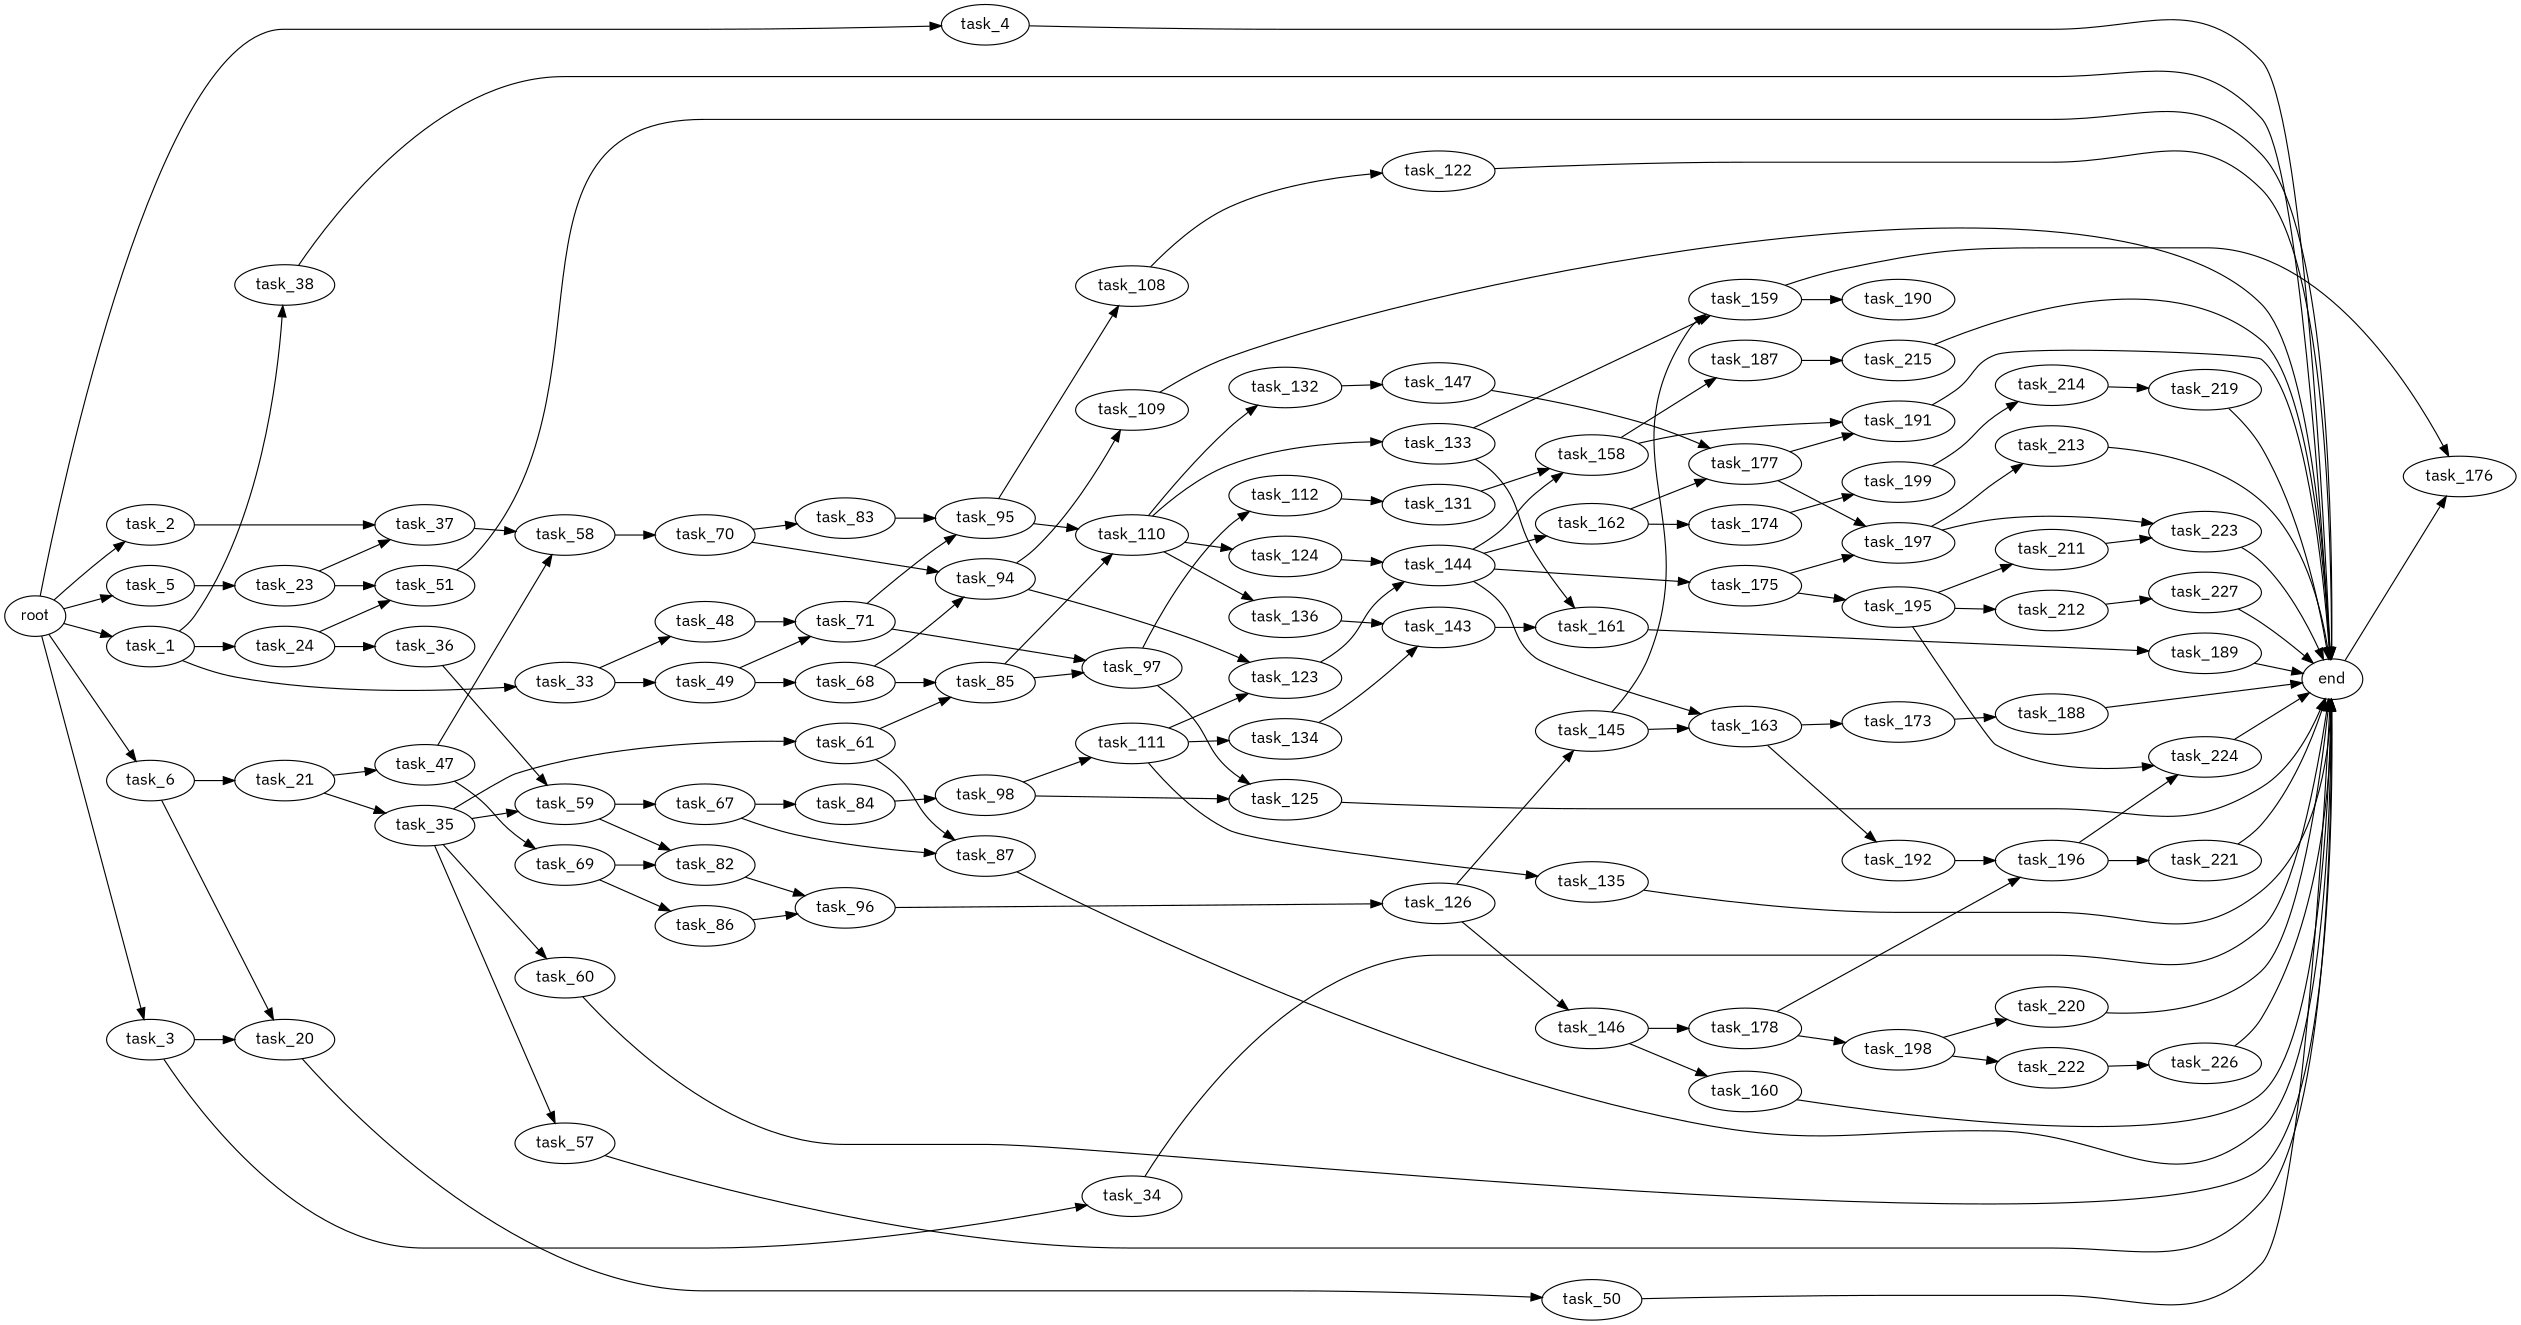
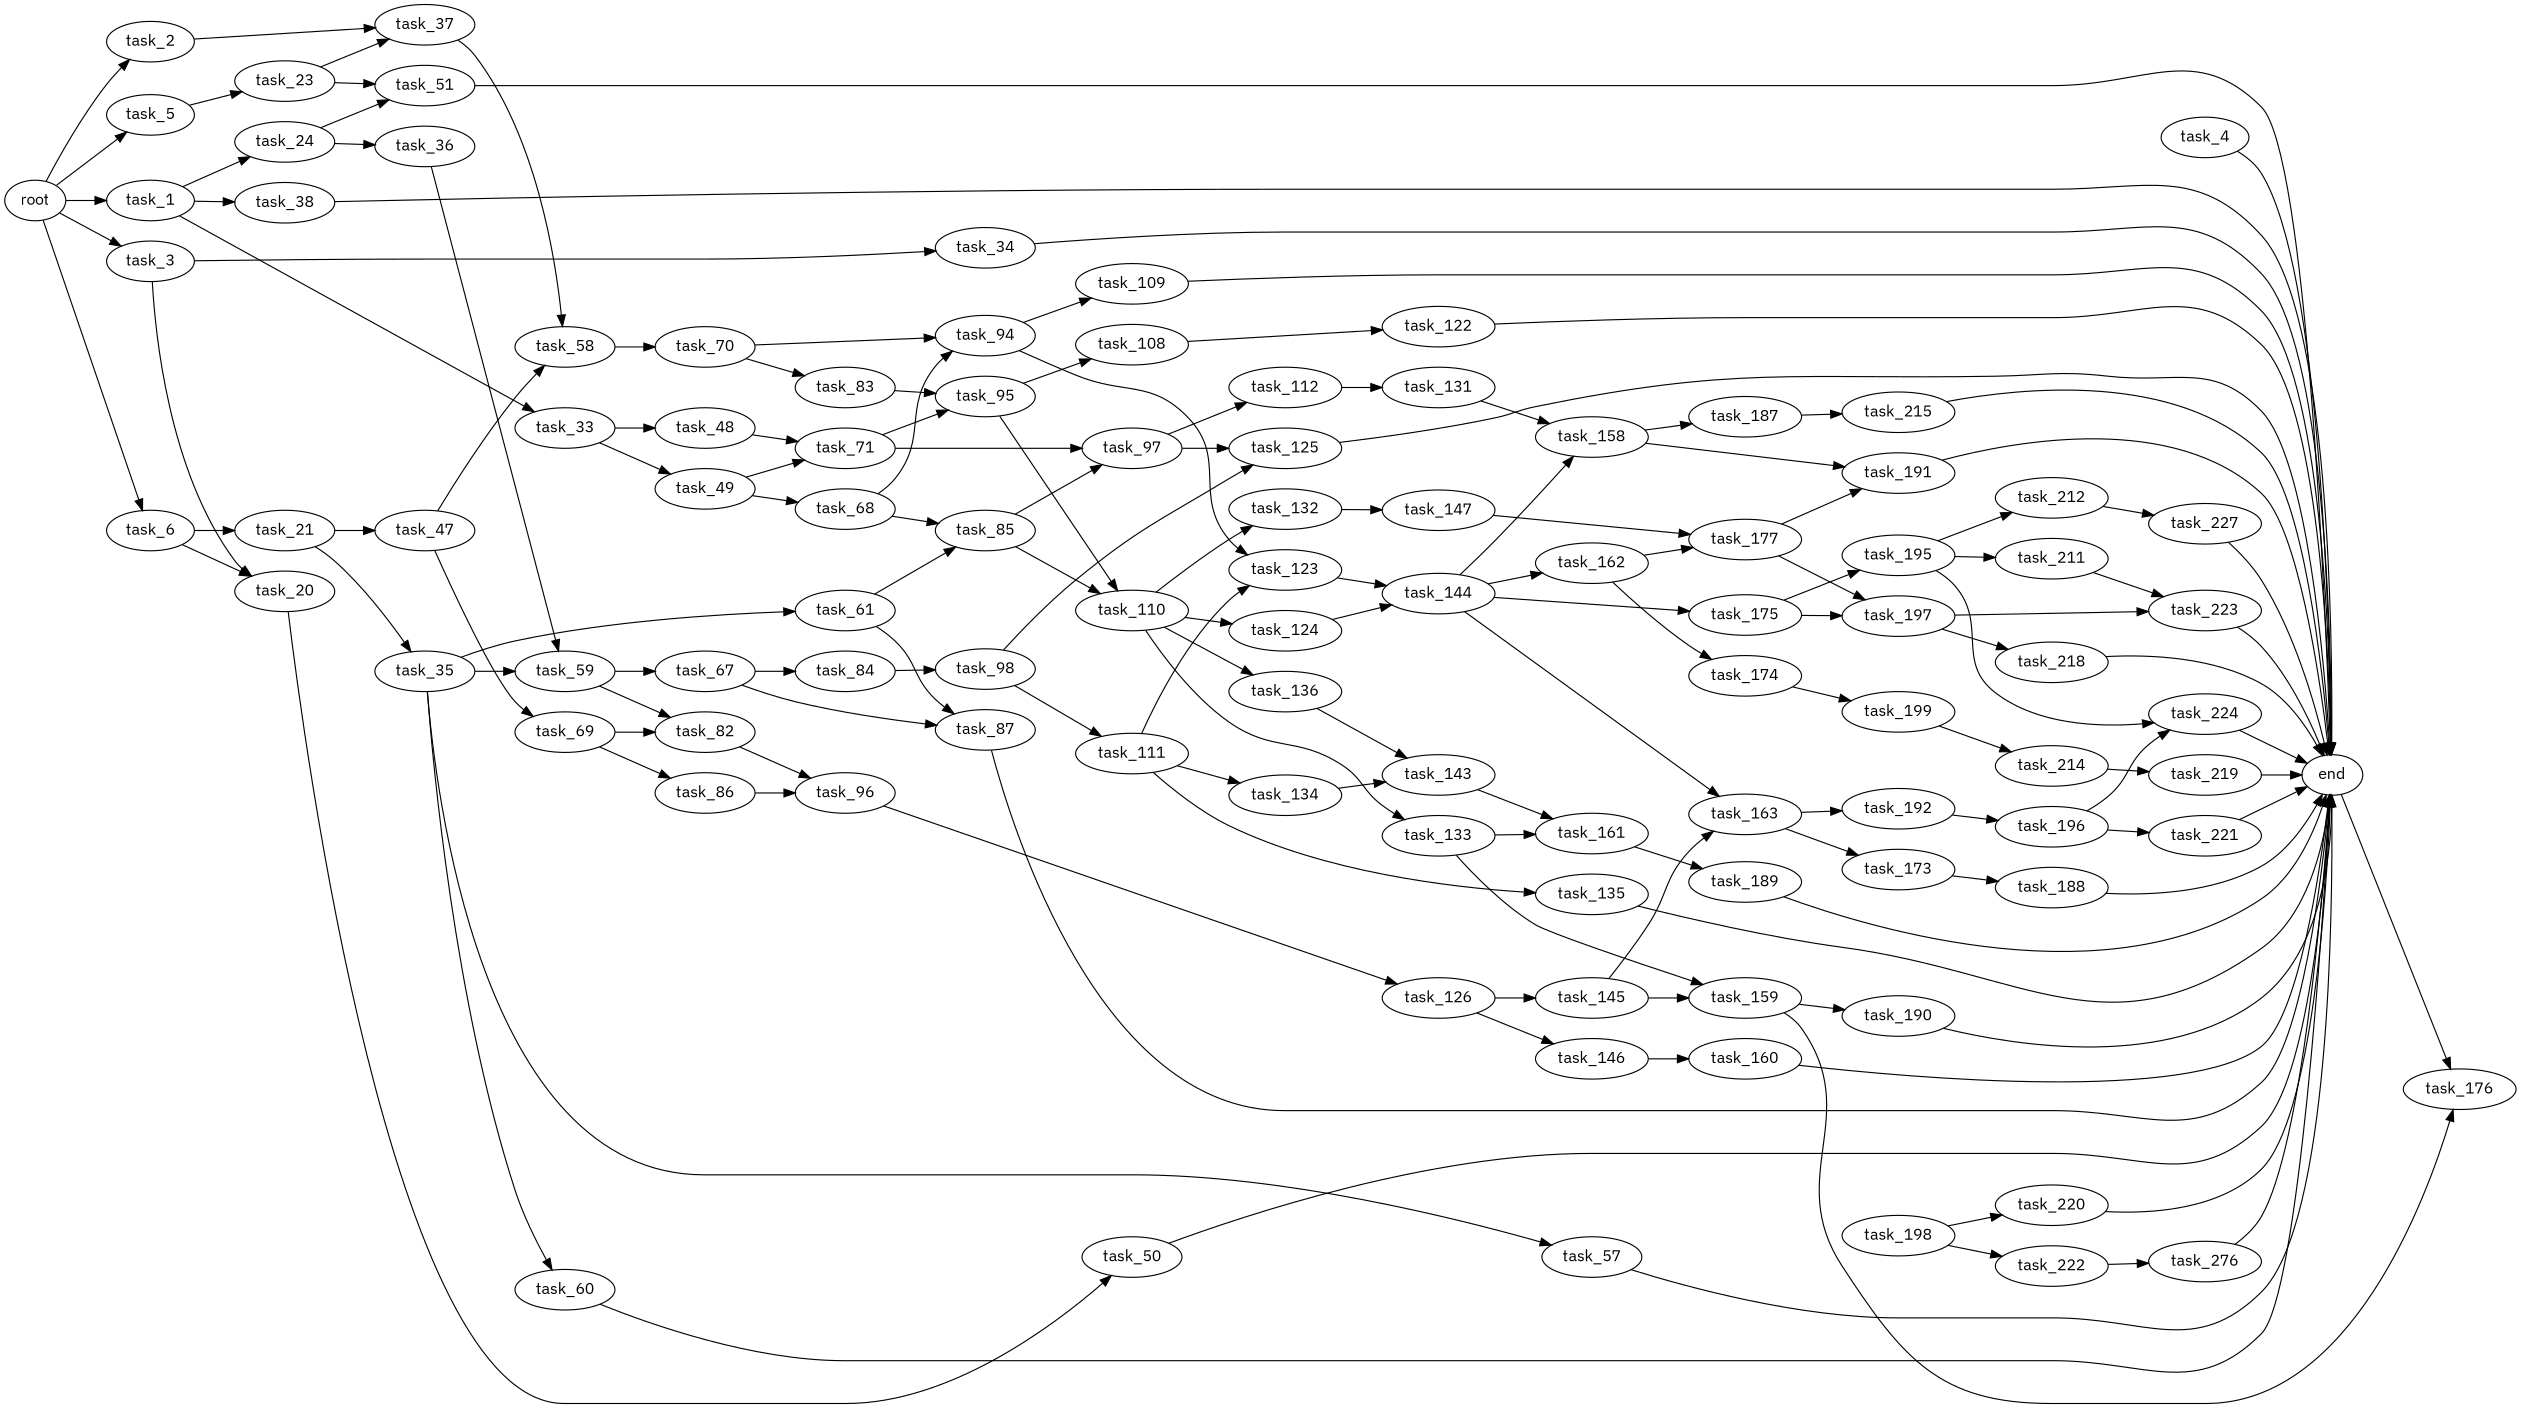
edge "root" -> "task_4": removed
node "task_213": label "task_213" -> "task_218"
edge "task_190" -> "end": added
node "task_178": removed
node "task_226": label "task_226" -> "task_276"
